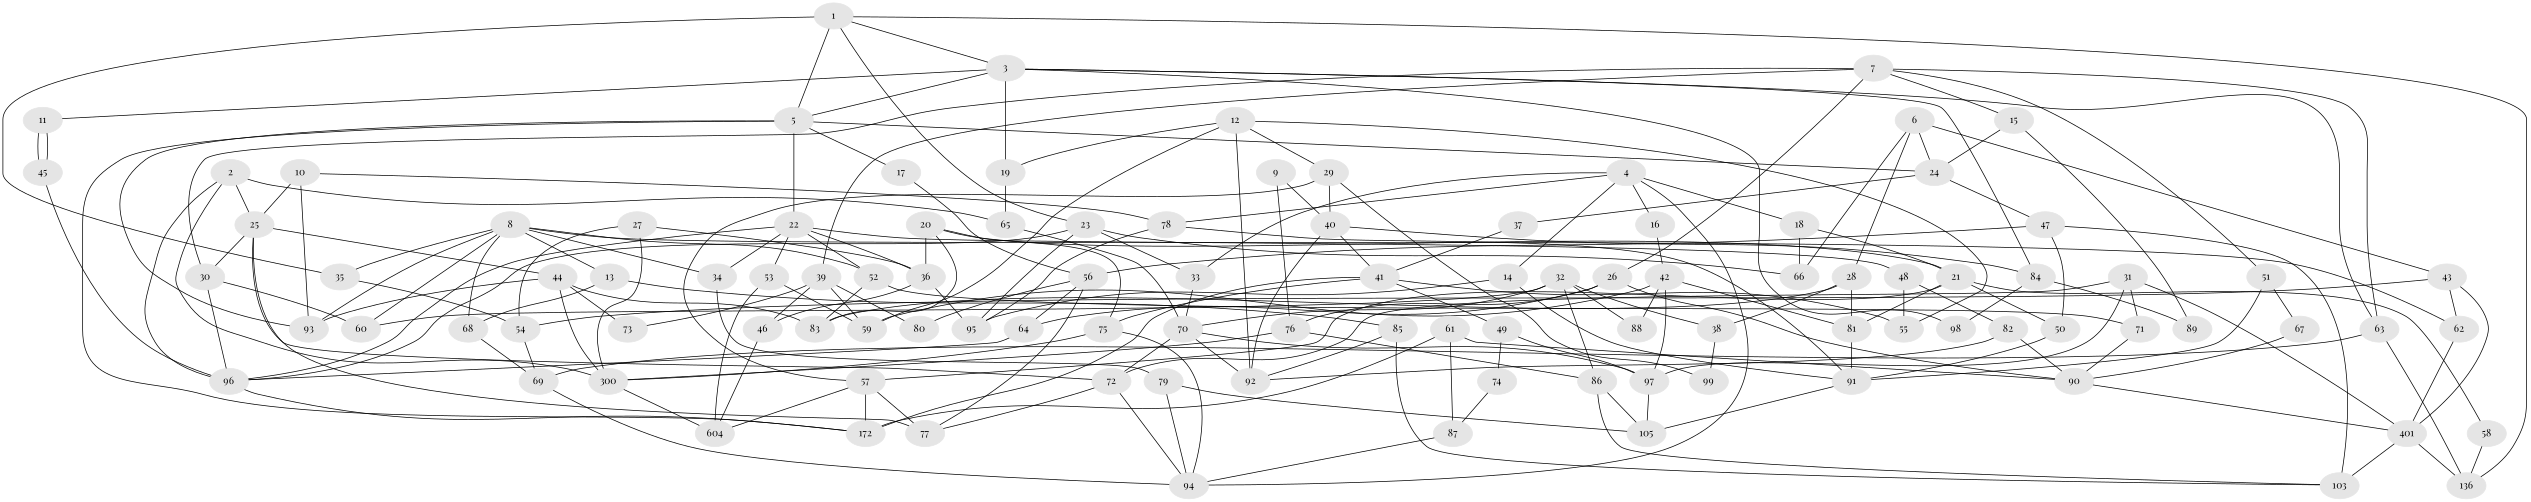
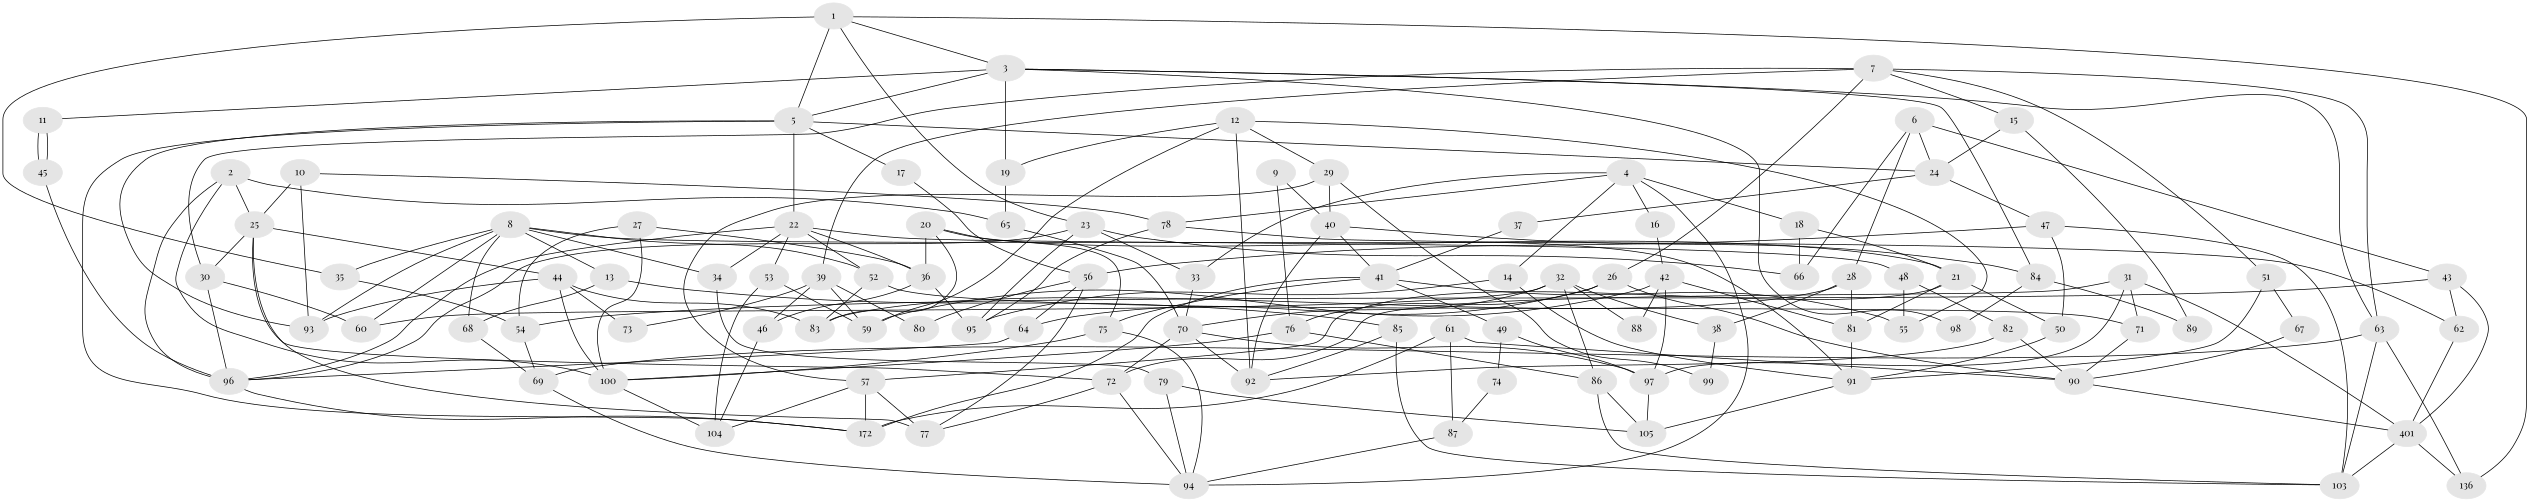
node "300": label "300" -> "100"
edge "63" -- "103": added
node "604": label "604" -> "104"
node "58": removed
